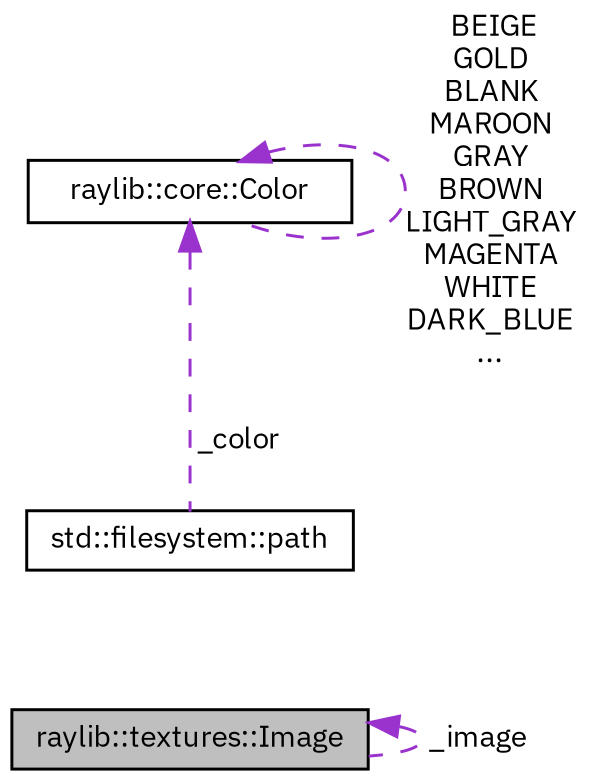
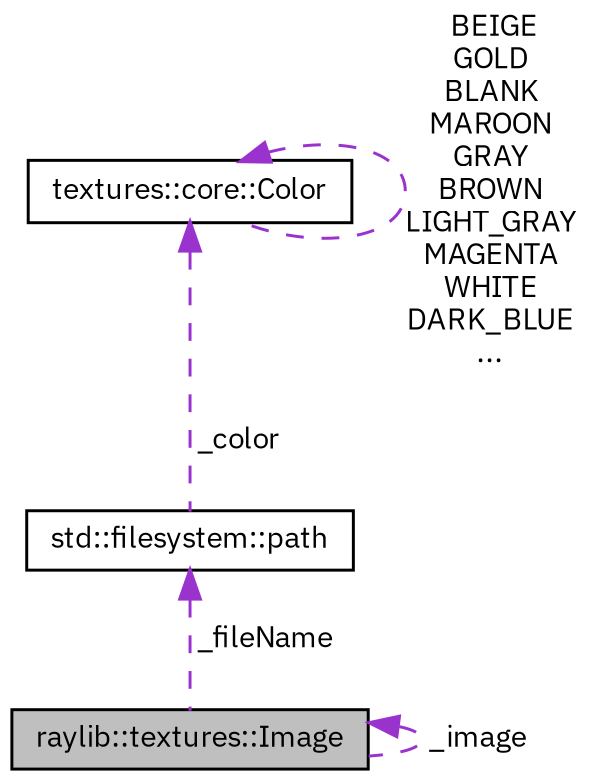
node "raylib::core::Color": label "raylib::core::Color" -> "textures::core::Color"
edge "raylib::textures::Image" -> "std::filesystem::path": added, label "_fileName"
